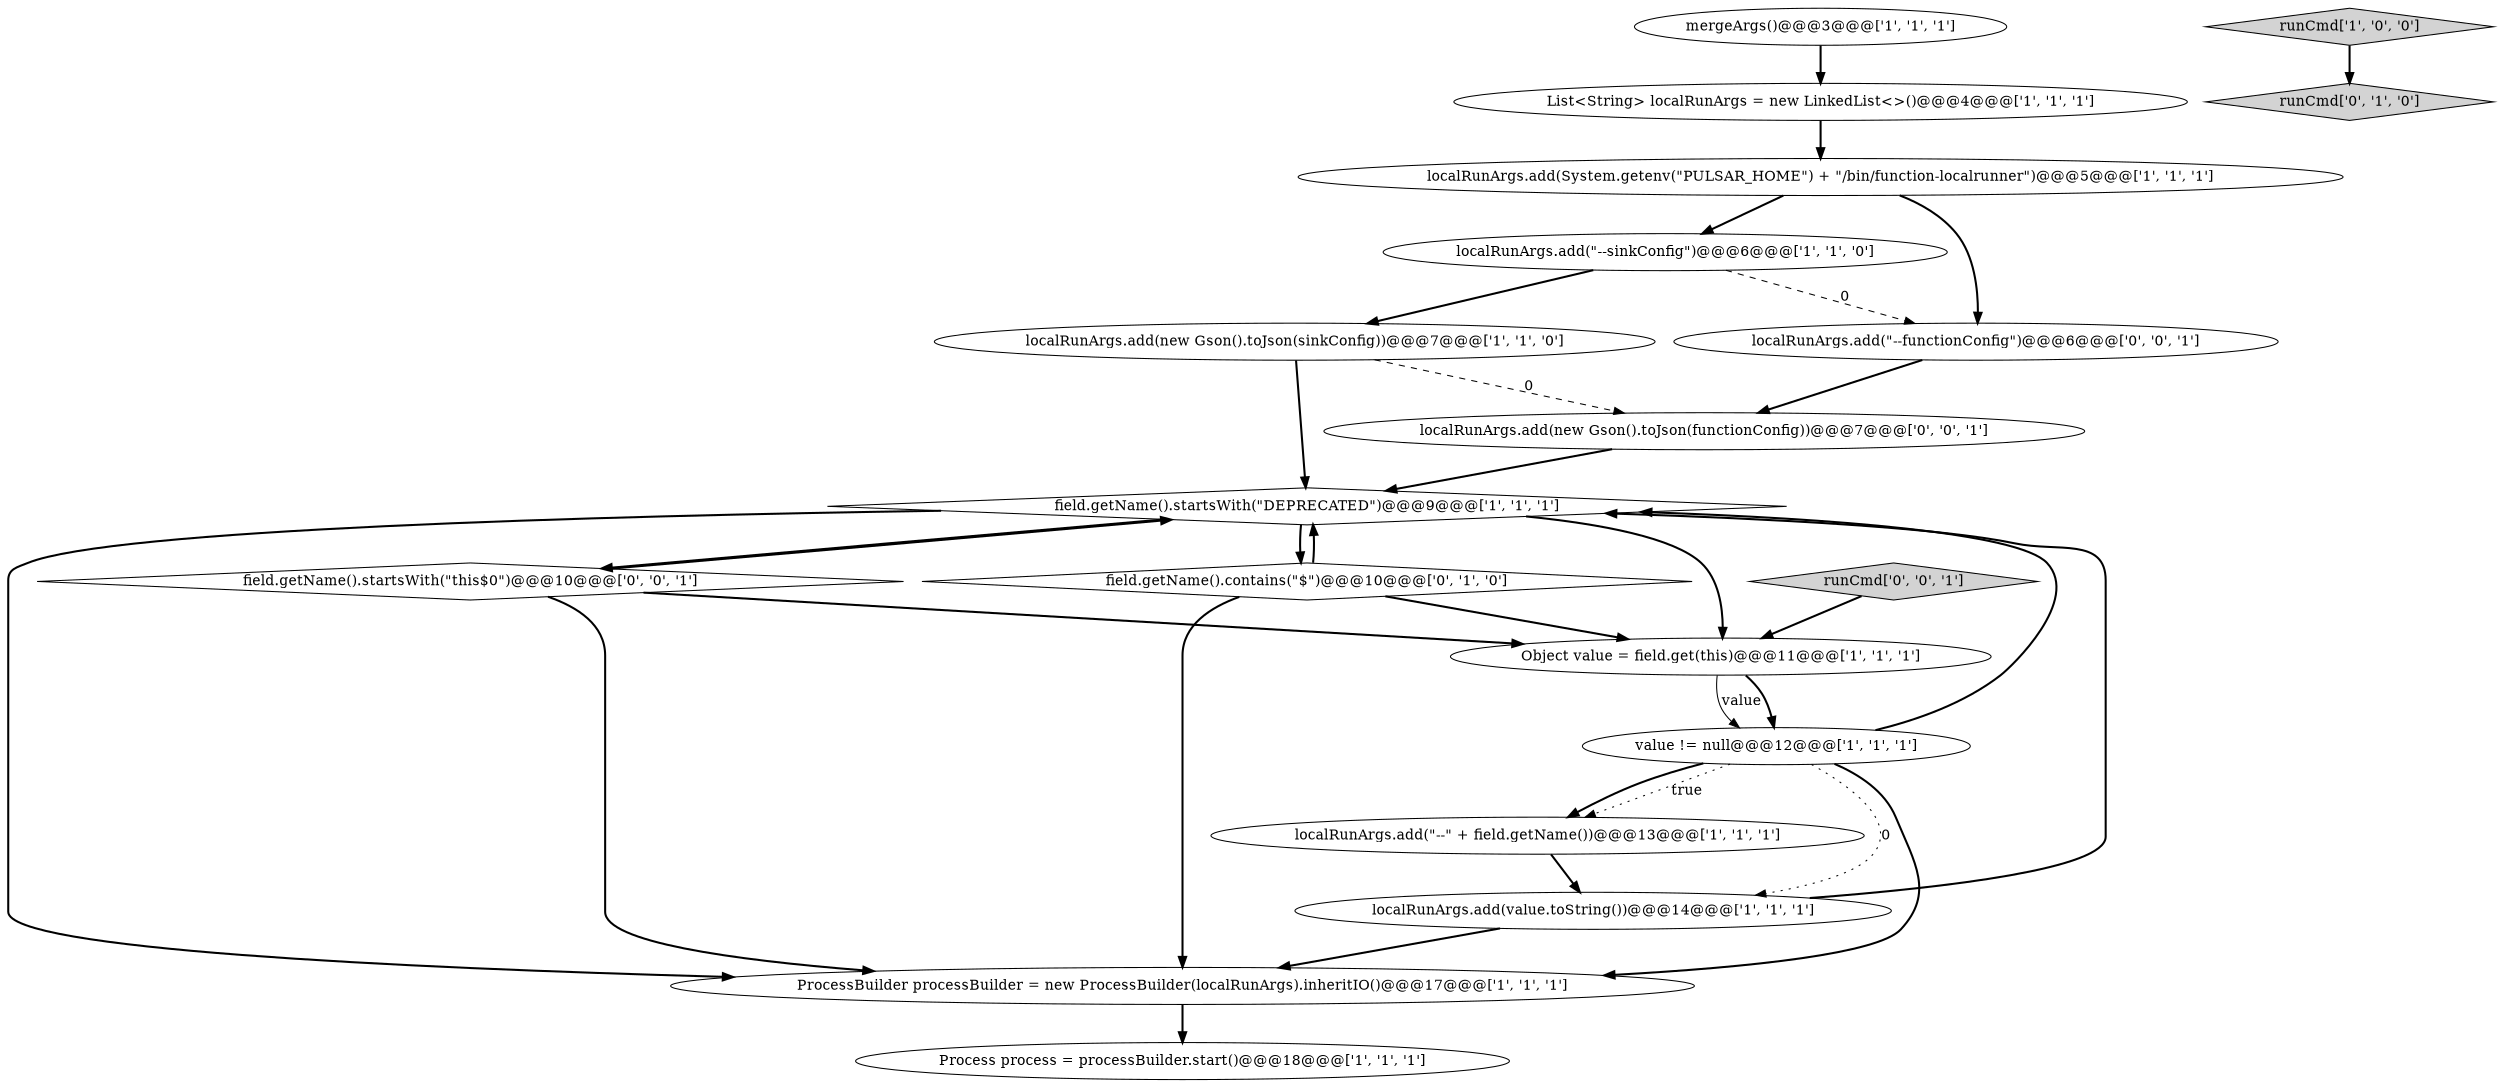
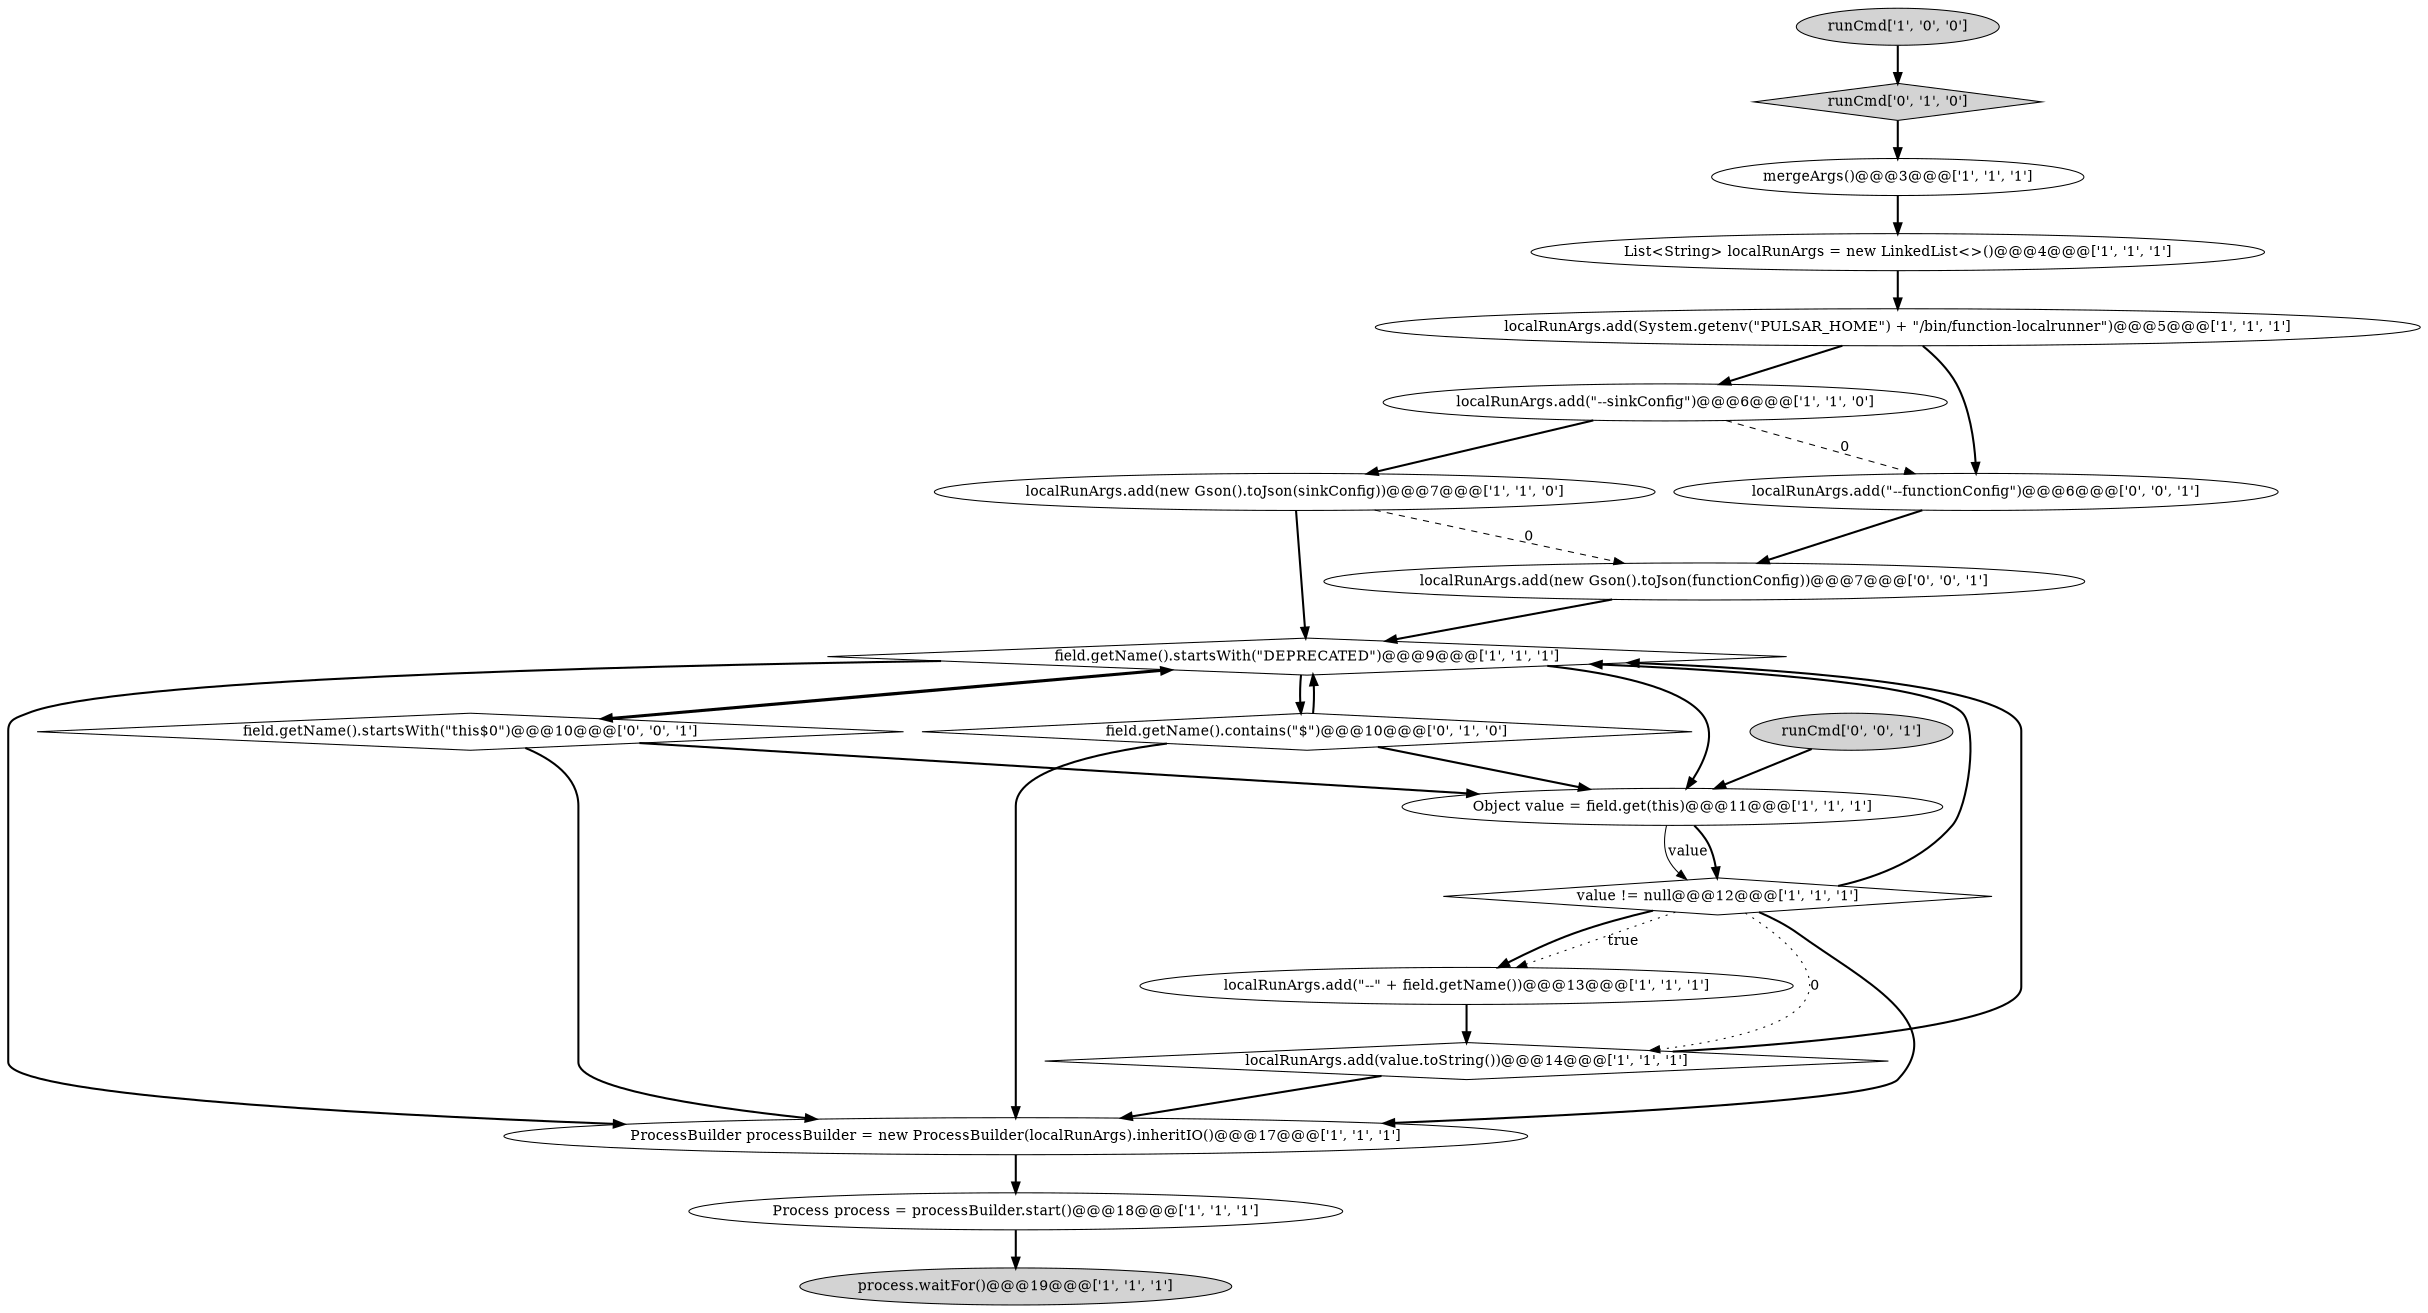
node "runCmd['1', '0', '0']": shape diamond -> ellipse
edge "runCmd['0', '1', '0']" -> "mergeArgs()@@@3@@@['1', '1', '1']": added
node "runCmd['0', '0', '1']": shape diamond -> ellipse
node "value != null@@@12@@@['1', '1', '1']": shape ellipse -> diamond
node "localRunArgs.add(value.toString())@@@14@@@['1', '1', '1']": shape ellipse -> diamond
node "process.waitFor()@@@19@@@['1', '1', '1']": added
